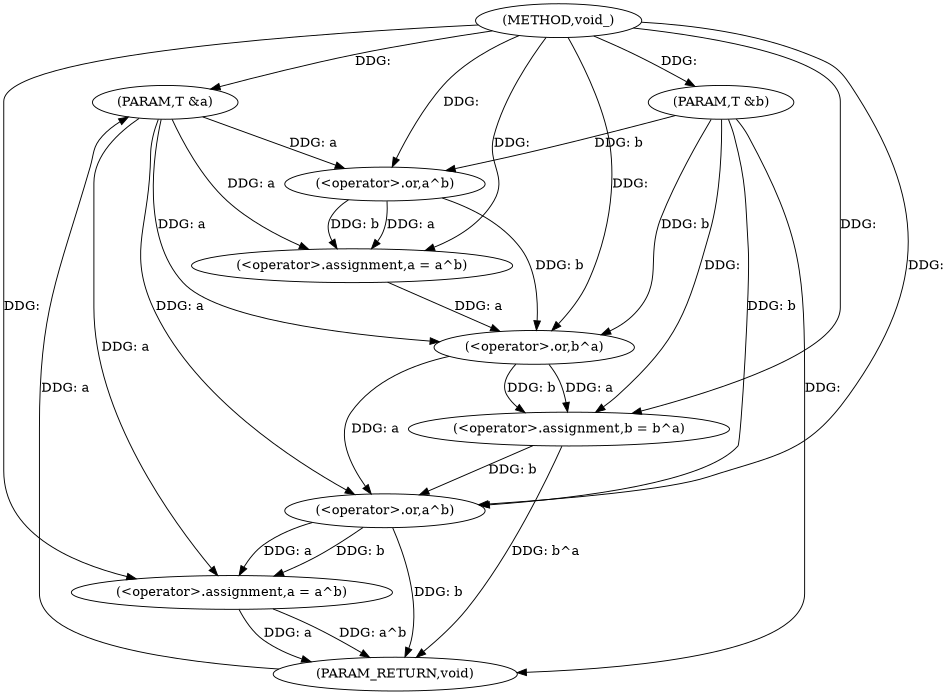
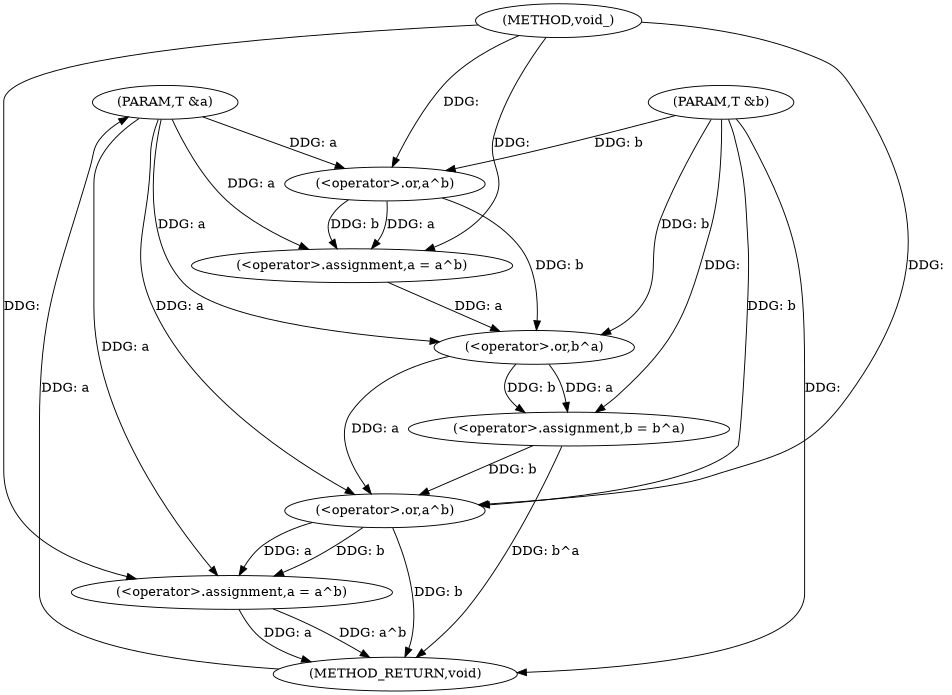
edge "(METHOD,void_)" -> "(PARAM,T &a)": removed, label "DDG:"
edge "(METHOD,void_)" -> "(PARAM,T &b)": removed, label "DDG:"
edge "(METHOD,void_)" -> "(<operator>.or,b^a)": removed, label "DDG:"
edge "(METHOD,void_)" -> "(<operator>.assignment,b = b^a)": removed, label "DDG:"
node "(PARAM_RETURN,void)": label "(PARAM_RETURN,void)" -> "(METHOD_RETURN,void)"
